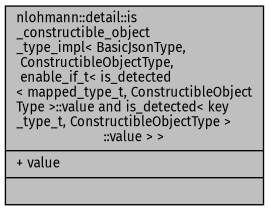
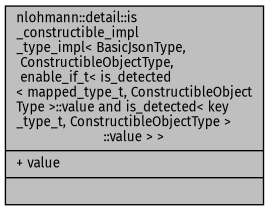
node "nlohmann::detail::is": text "_constructible_object" -> "_constructible_impl"
